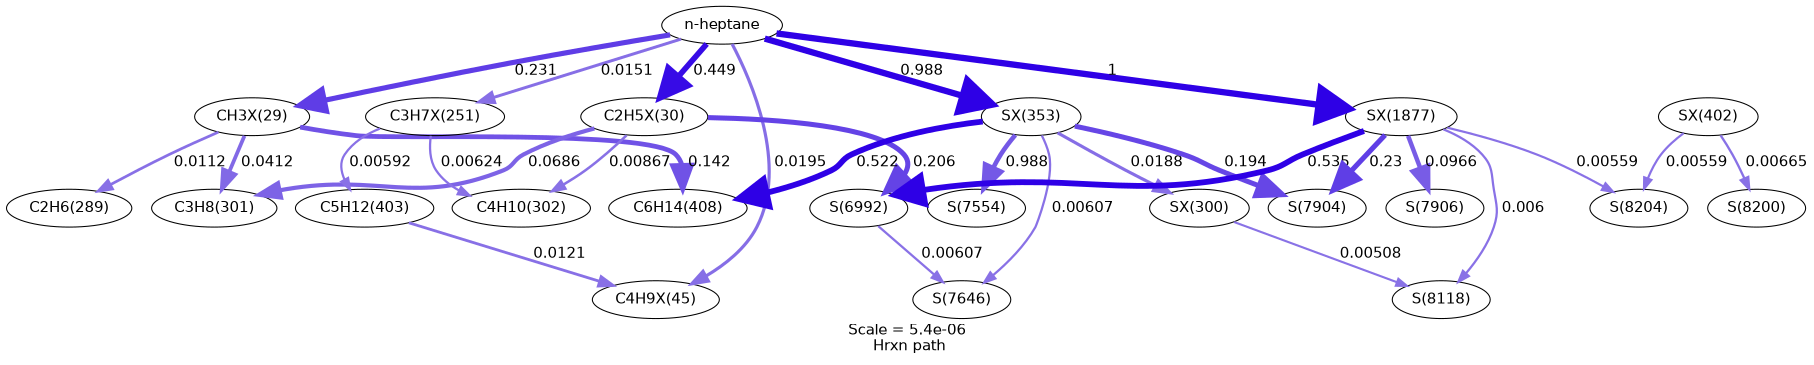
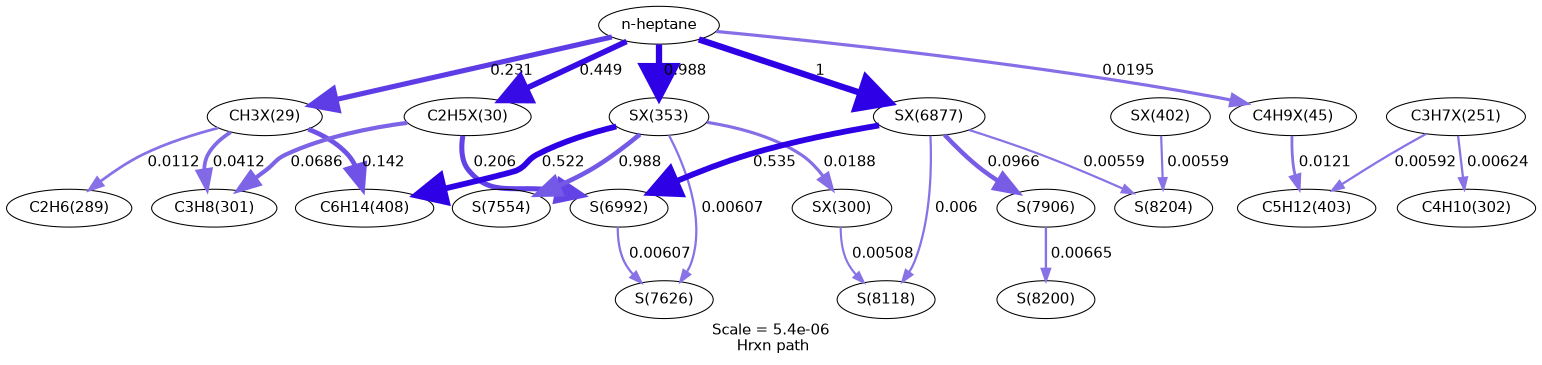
edge "n-heptane" -> "C3H7X(251)": removed, label "0.0151"
node "SX(1877)": label "SX(1877)" -> "SX(6877)"
edge "SX(402)" -> "S(8200)": now "S(7906)" -> "S(8200)"
edge "C2H5X(30)" -> "C4H10(302)": removed, label "0.00867"
node "S(7904)": removed
edge "C5H12(403)" -> "C4H9X(45)": reversed
node "S(7646)": label "S(7646)" -> "S(7626)"
